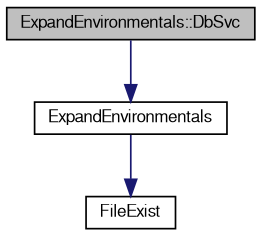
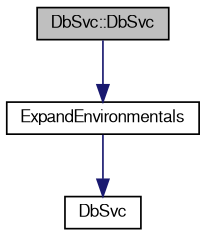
node "ExpandEnvironmentals::DbSvc": label "ExpandEnvironmentals::DbSvc" -> "DbSvc::DbSvc"
node "FileExist": label "FileExist" -> "DbSvc"
